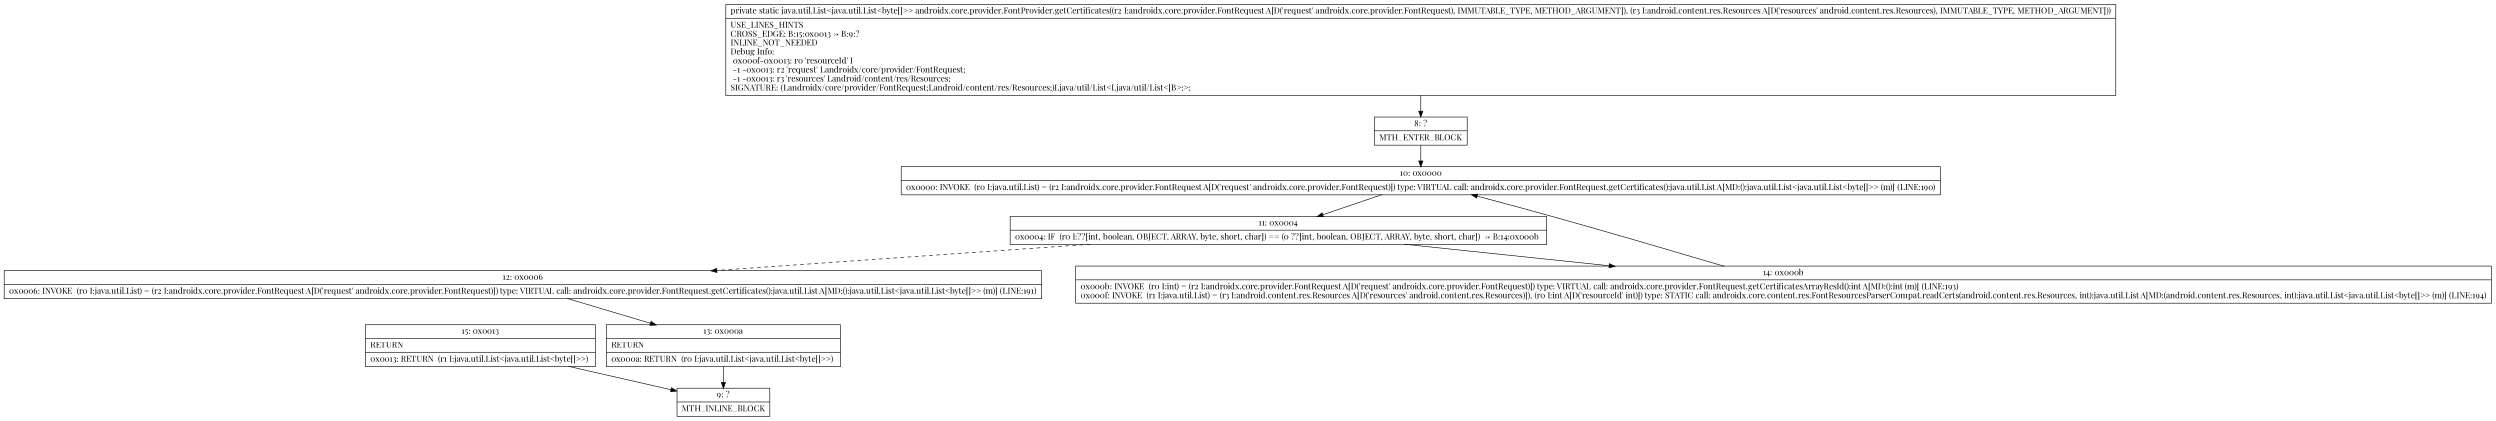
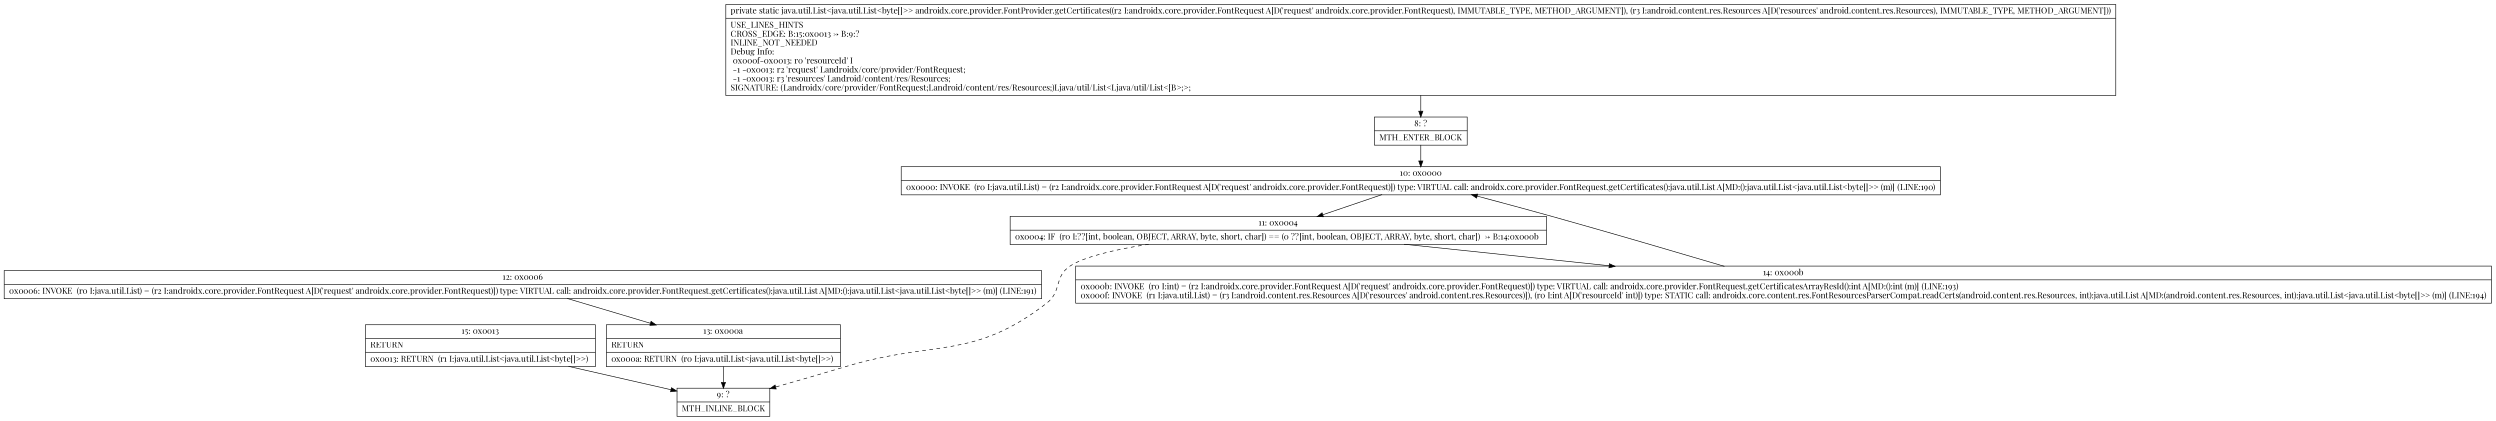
edge "11: 0x0004" -> "12: 0x0006": now "11: 0x0004" -> "9: ?"
